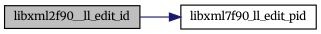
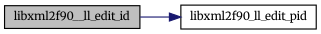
node "libxml7f90_ll_edit_pid": label "libxml7f90_ll_edit_pid" -> "libxml2f90_ll_edit_pid"
